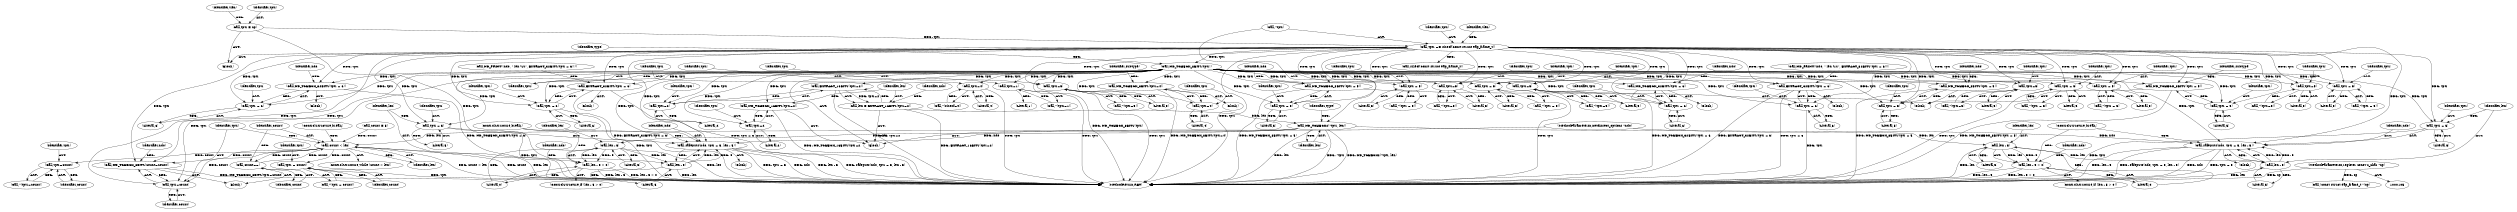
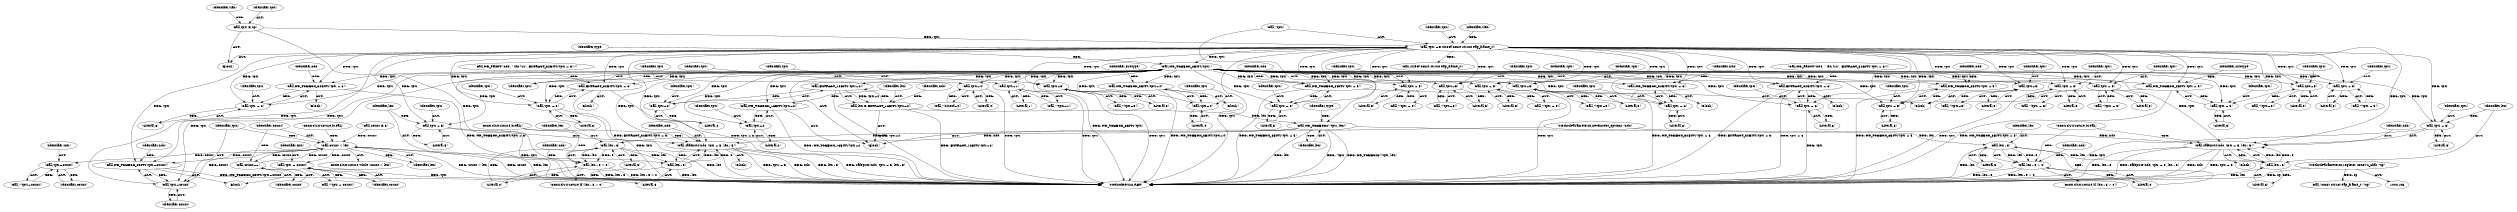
edge "(Literal,1)" -> "(Call,tptr+1)": added, label "AST:"
edge "(Call,ND_TCHECK2(*tptr, len))" -> "(Call,count < len)": removed, label "DDG: len"
node "(Call,ND_TCHECK_8BITS(count+count))": label "(Call,ND_TCHECK_8BITS(count+count))" -> "(Call,ND_TCHECK_8BITS(tptr+count))"
